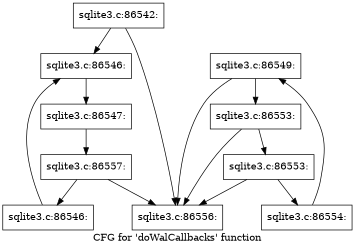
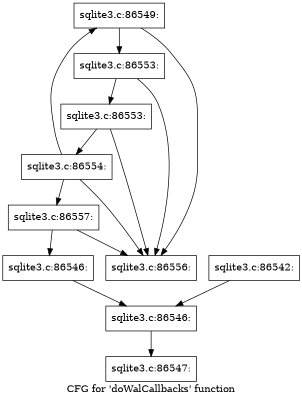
edge "sqlite3.c:86542:" -> "sqlite3.c:86556:": now "sqlite3.c:86554:" -> "sqlite3.c:86556:"
edge "sqlite3.c:86547:" -> "sqlite3.c:86557:": now "sqlite3.c:86554:" -> "sqlite3.c:86557:"
